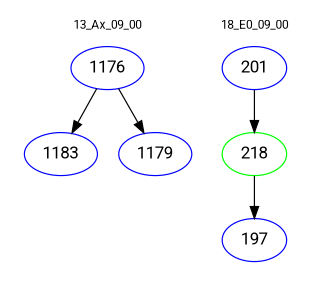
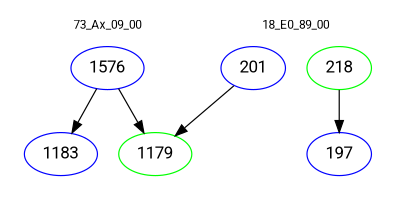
cluster "13_Ax_09_00": label "13_Ax_09_00" -> "73_Ax_09_00"
cluster "18_E0_09_00": label "18_E0_09_00" -> "18_E0_89_00"
node "1176": label "1176" -> "1576"
edge "201" -> "218": now "201" -> "1179"
node "1179": color blue -> green
